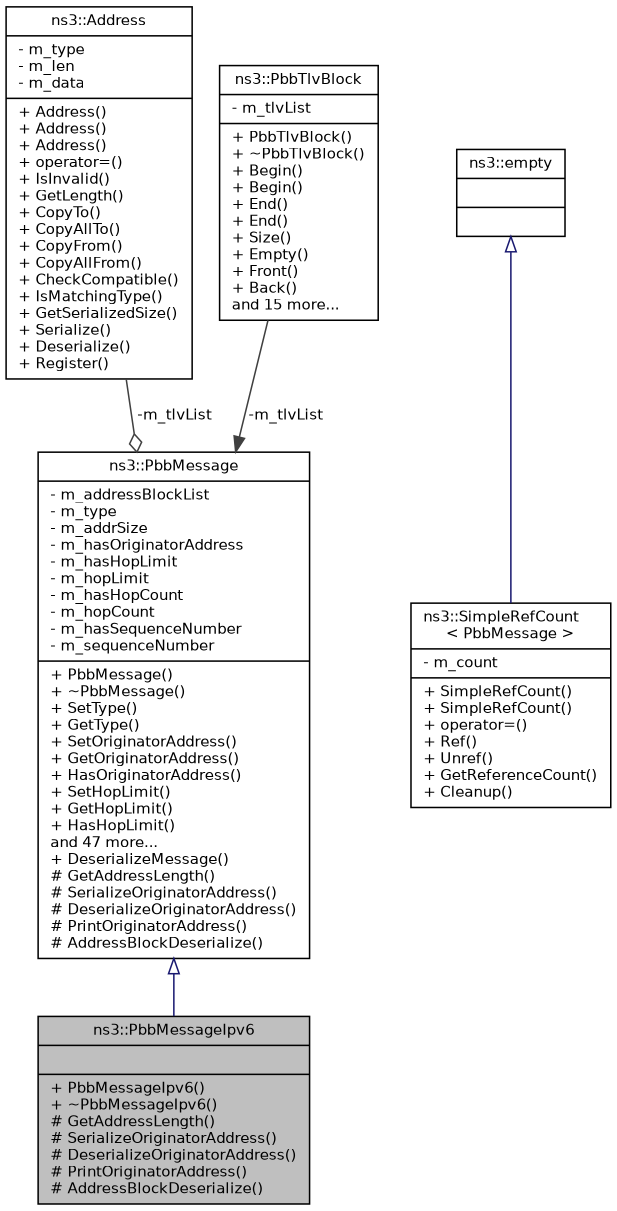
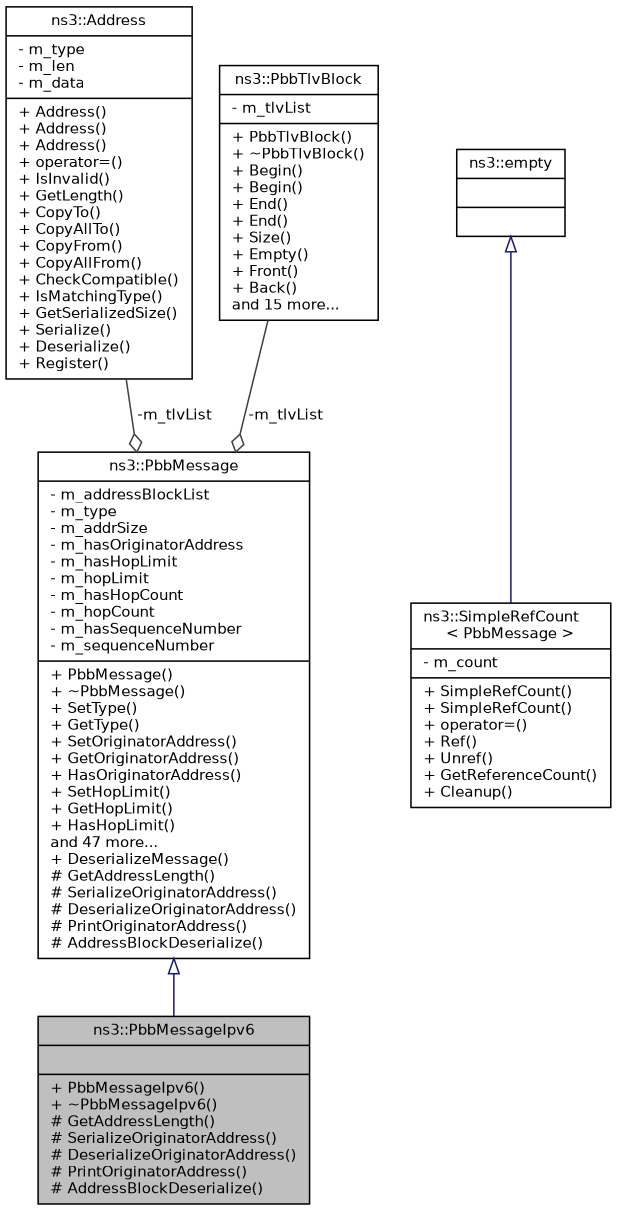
edge "ns3::PbbTlvBlock" -> "ns3::PbbMessage": arrowhead normal -> odiamond
